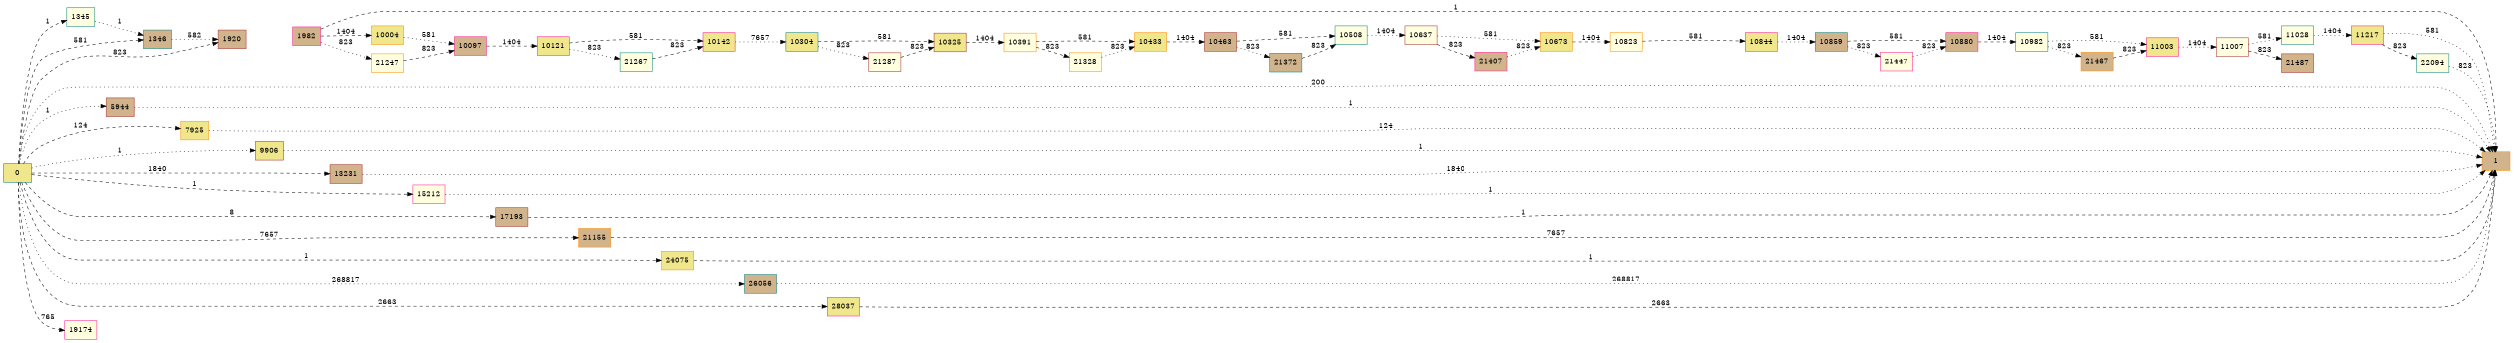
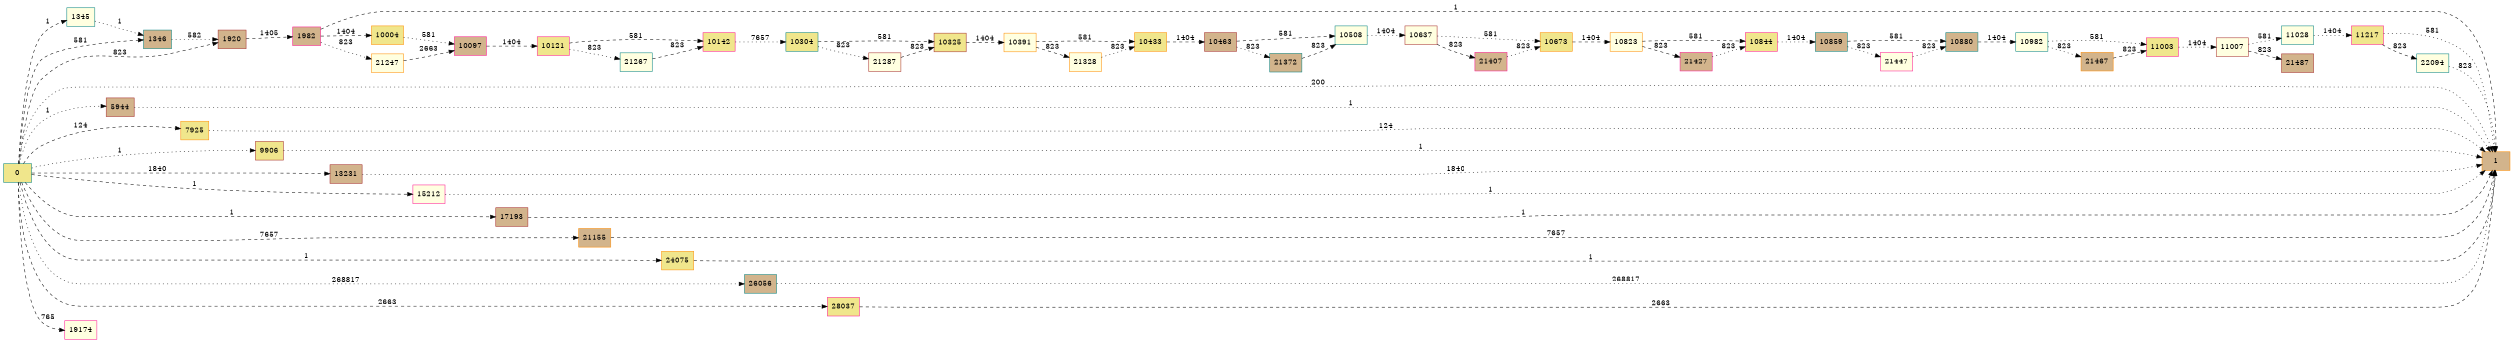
edge "1920" -> "1982": added, label "1405"
node "10880": color deeppink -> teal
edge "21247" -> "10097": label "823" -> "2663"
node "21427": added
edge "0" -> "17193": label "8" -> "1"
